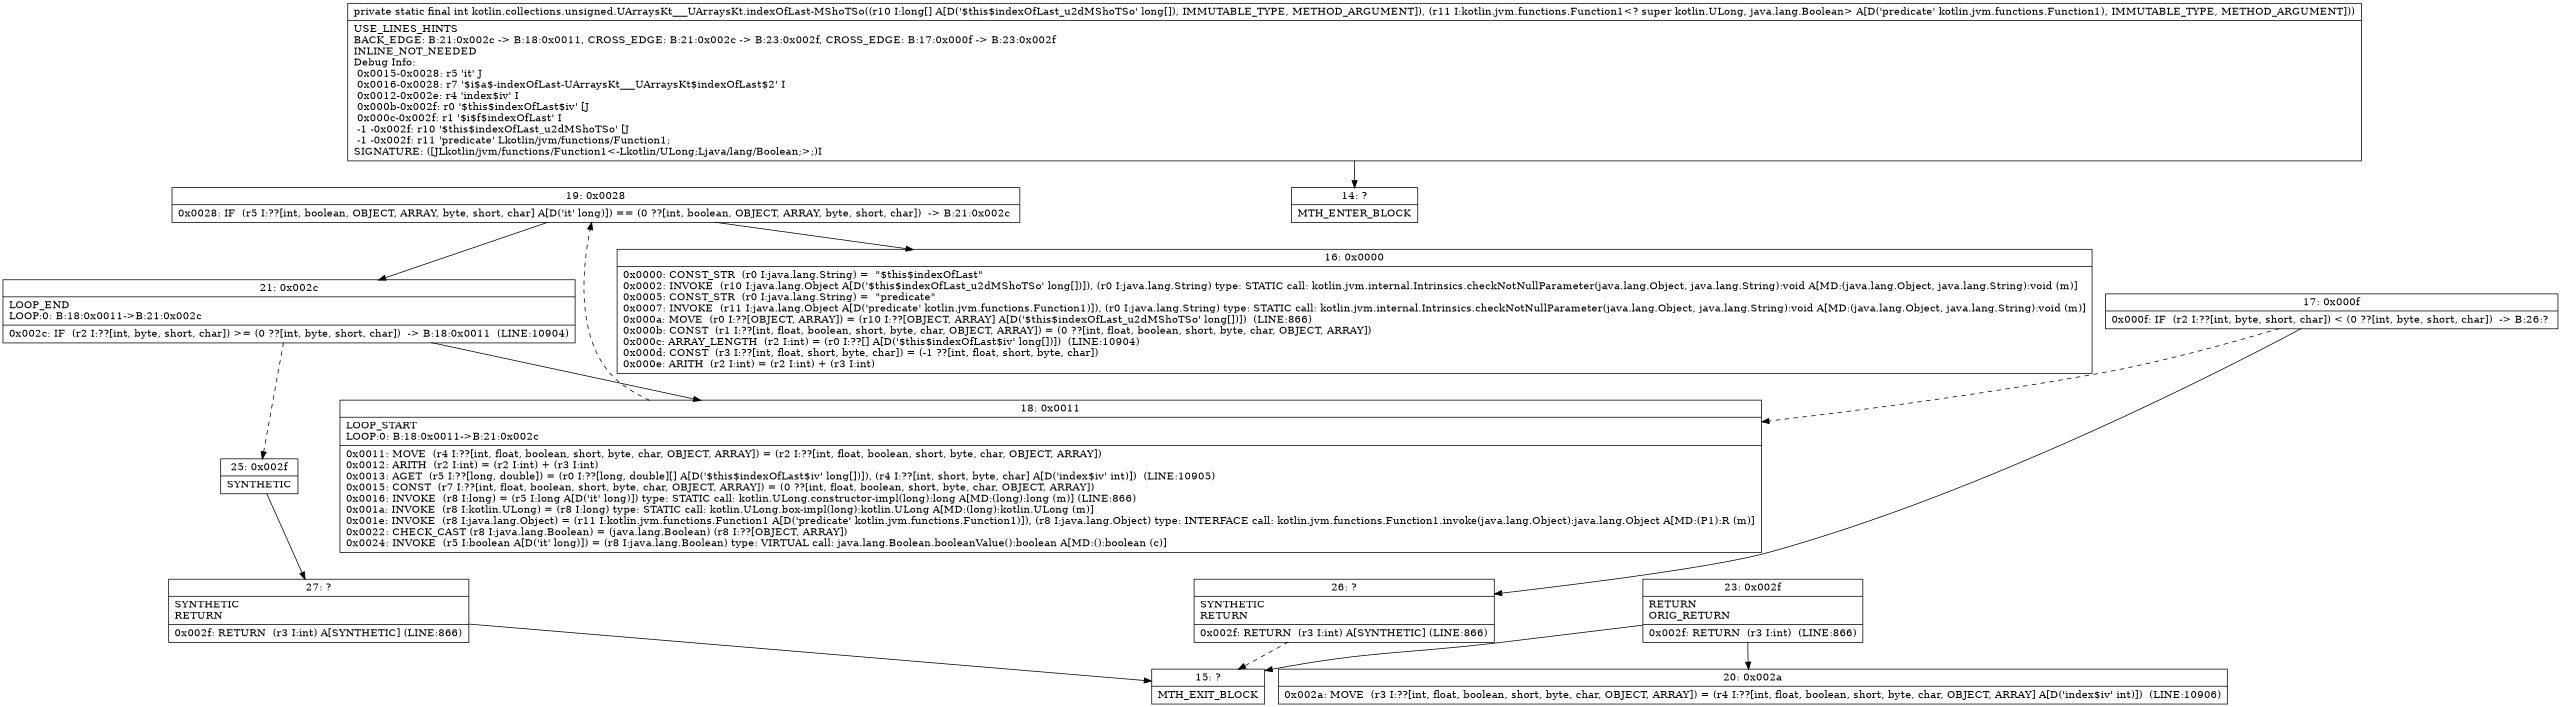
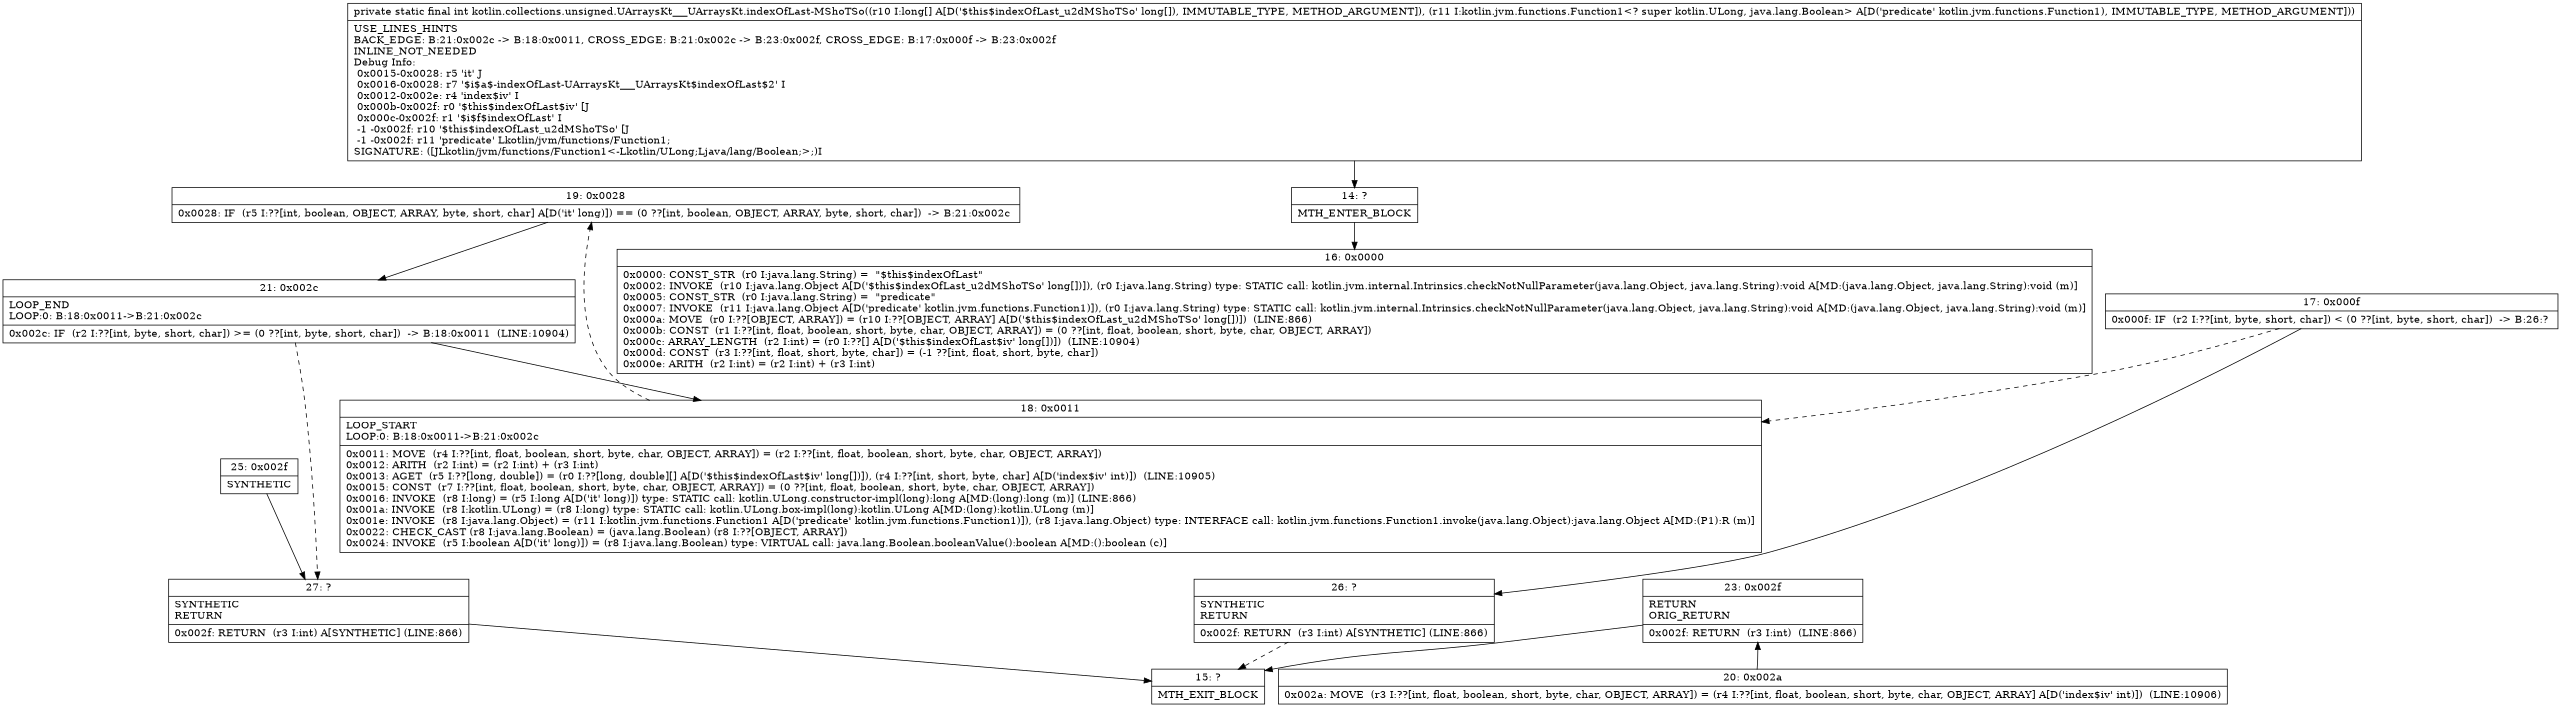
edge "19: 0x0028" -> "16: 0x0000": now "14: ?" -> "16: 0x0000"
edge "21: 0x002c" -> "25: 0x002f": now "21: 0x002c" -> "27: ?"
edge "23: 0x002f" -> "20: 0x002a": reversed
